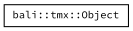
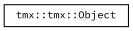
node "bali::tmx::Object": label "bali::tmx::Object" -> "tmx::tmx::Object"
